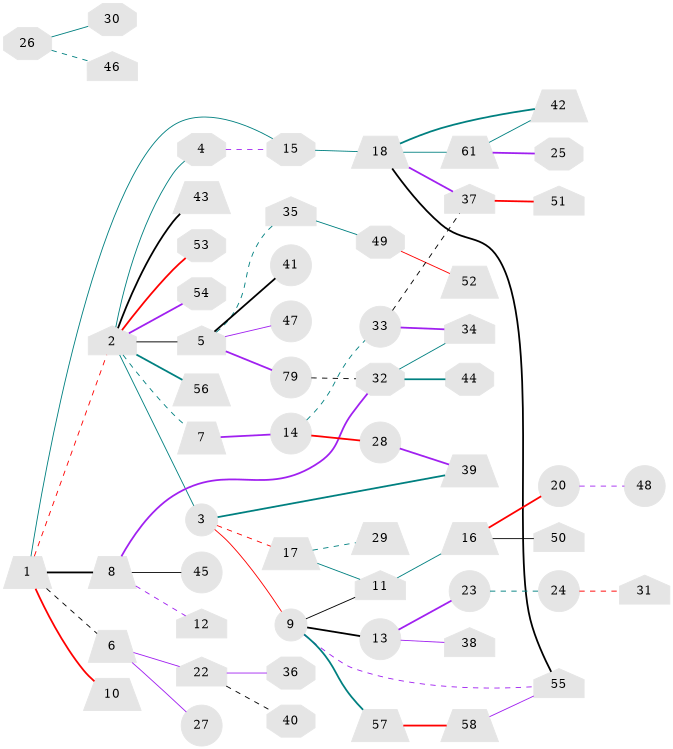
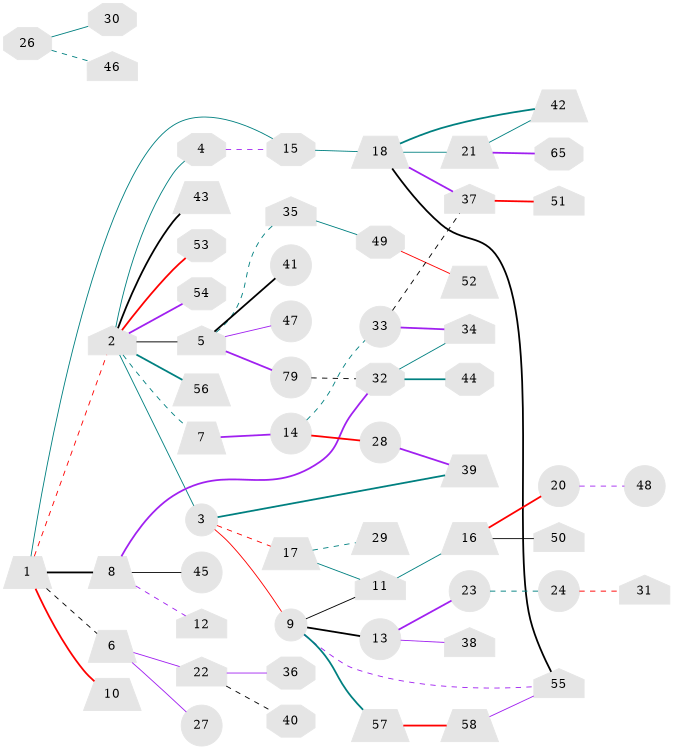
node "61": label "61" -> "21"
node "25": label "25" -> "65"
